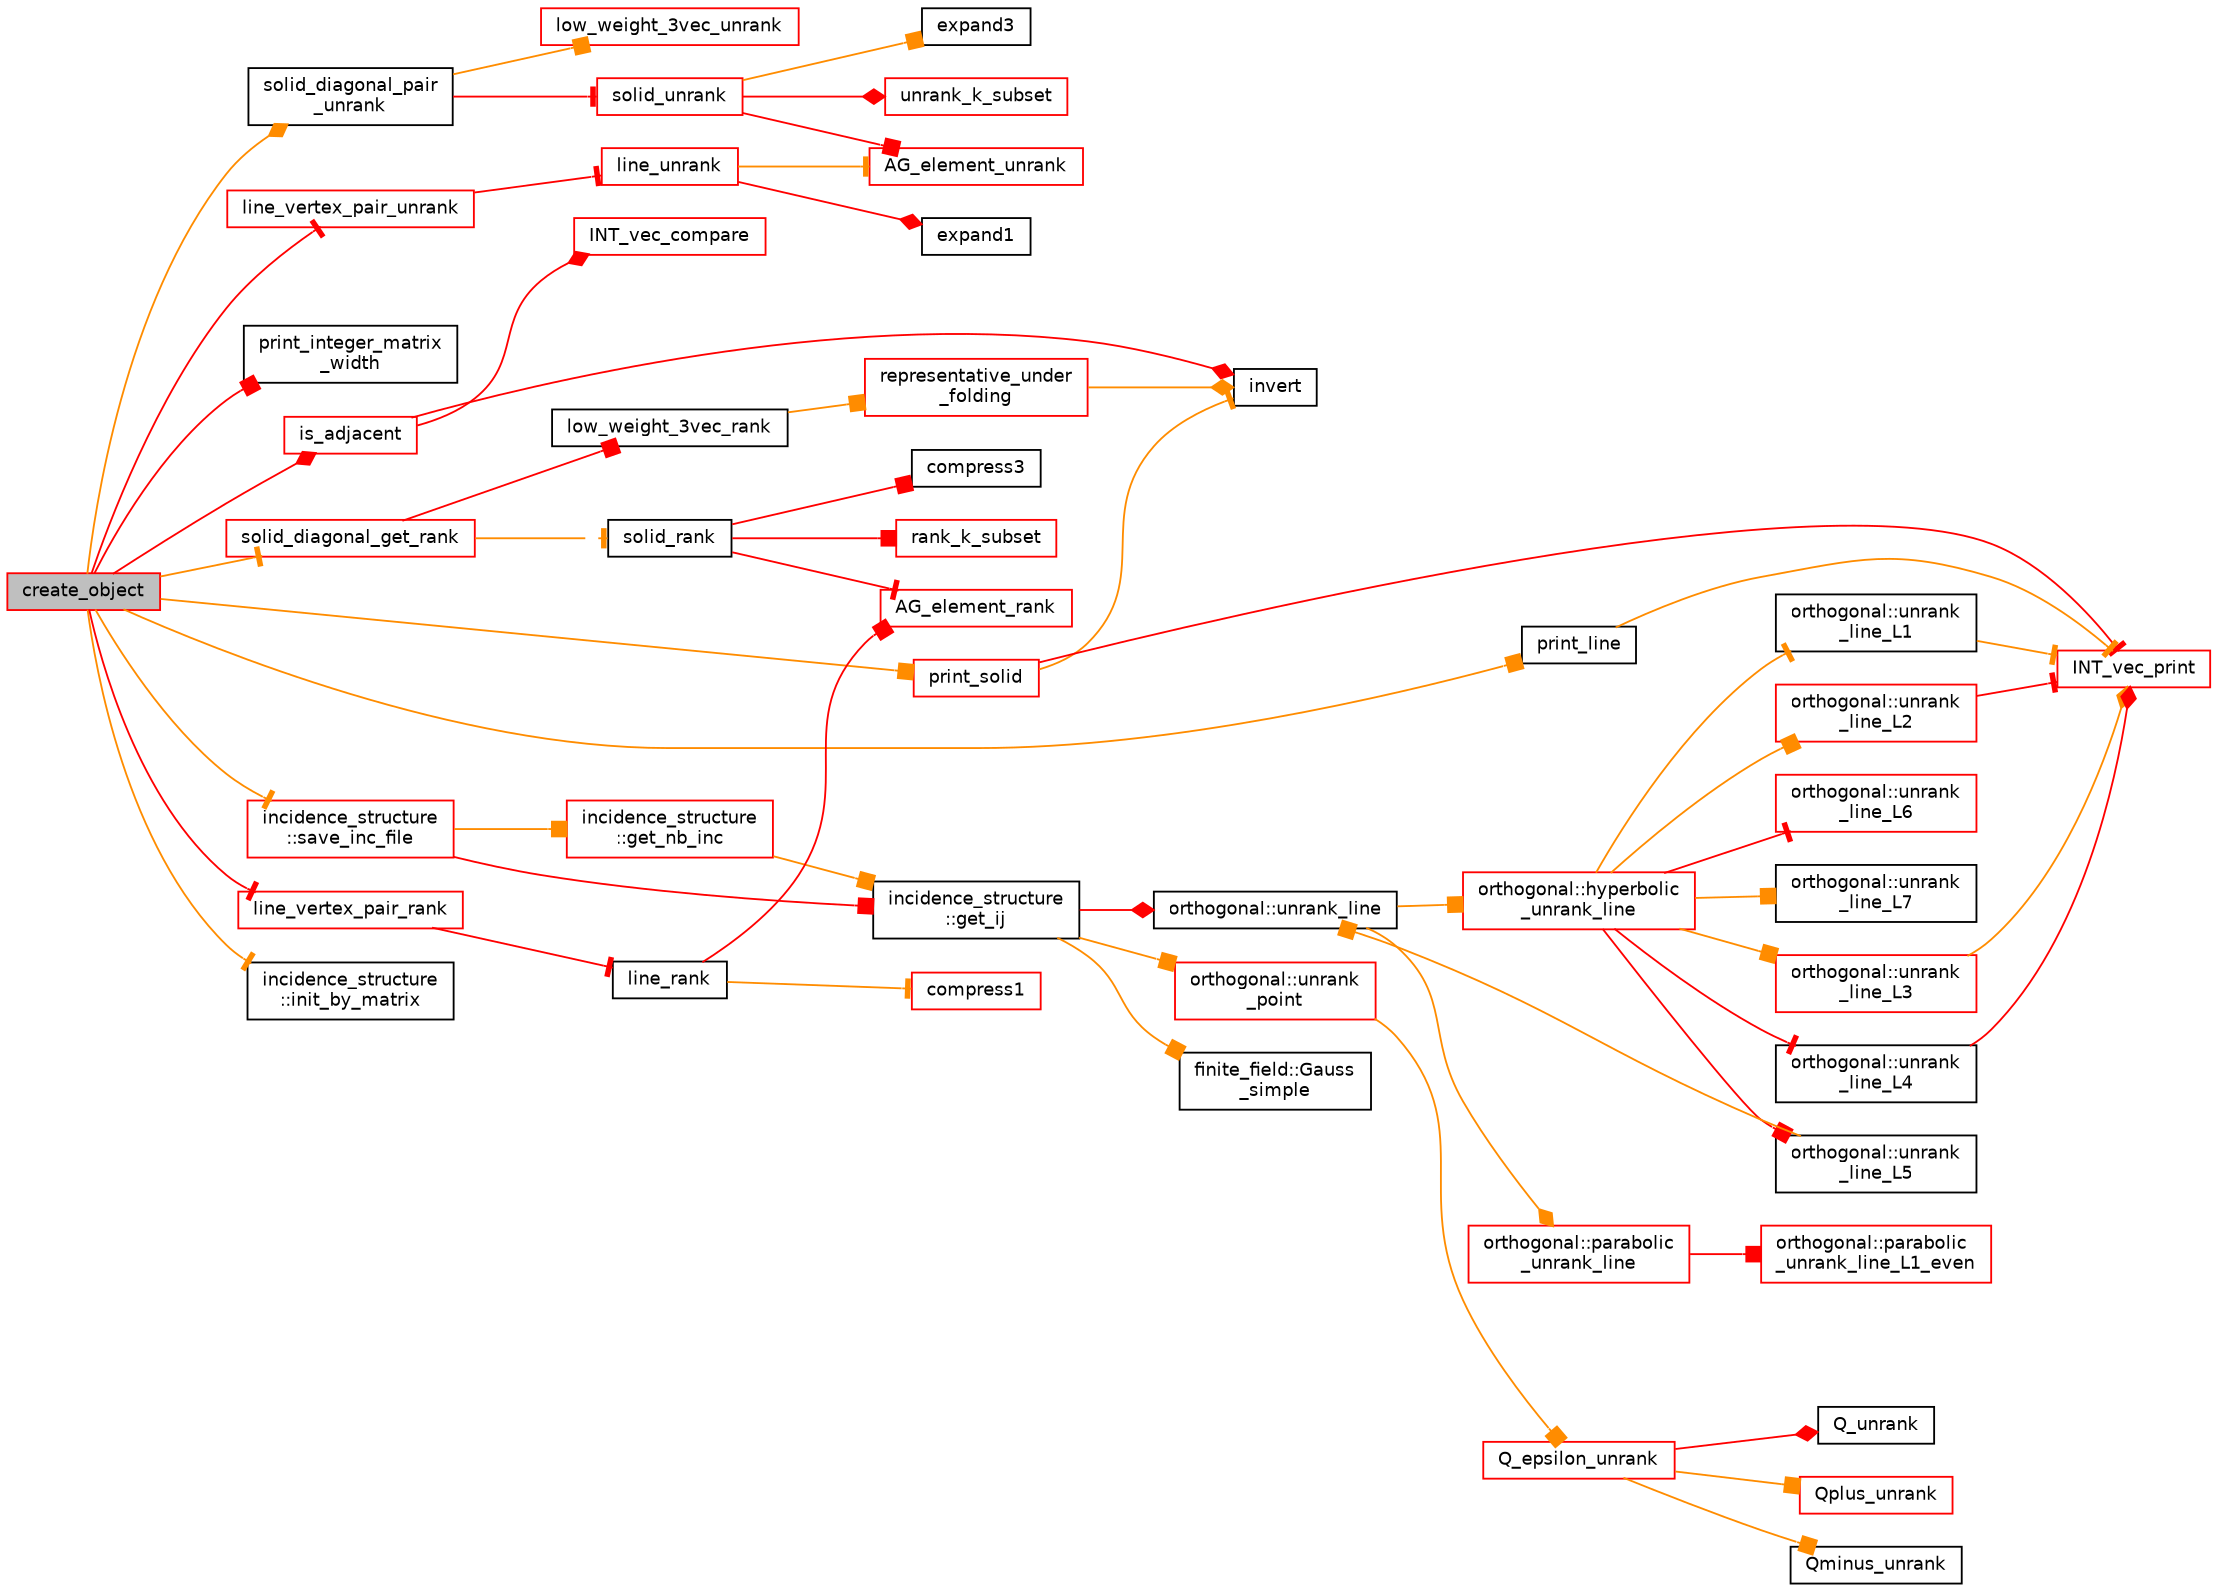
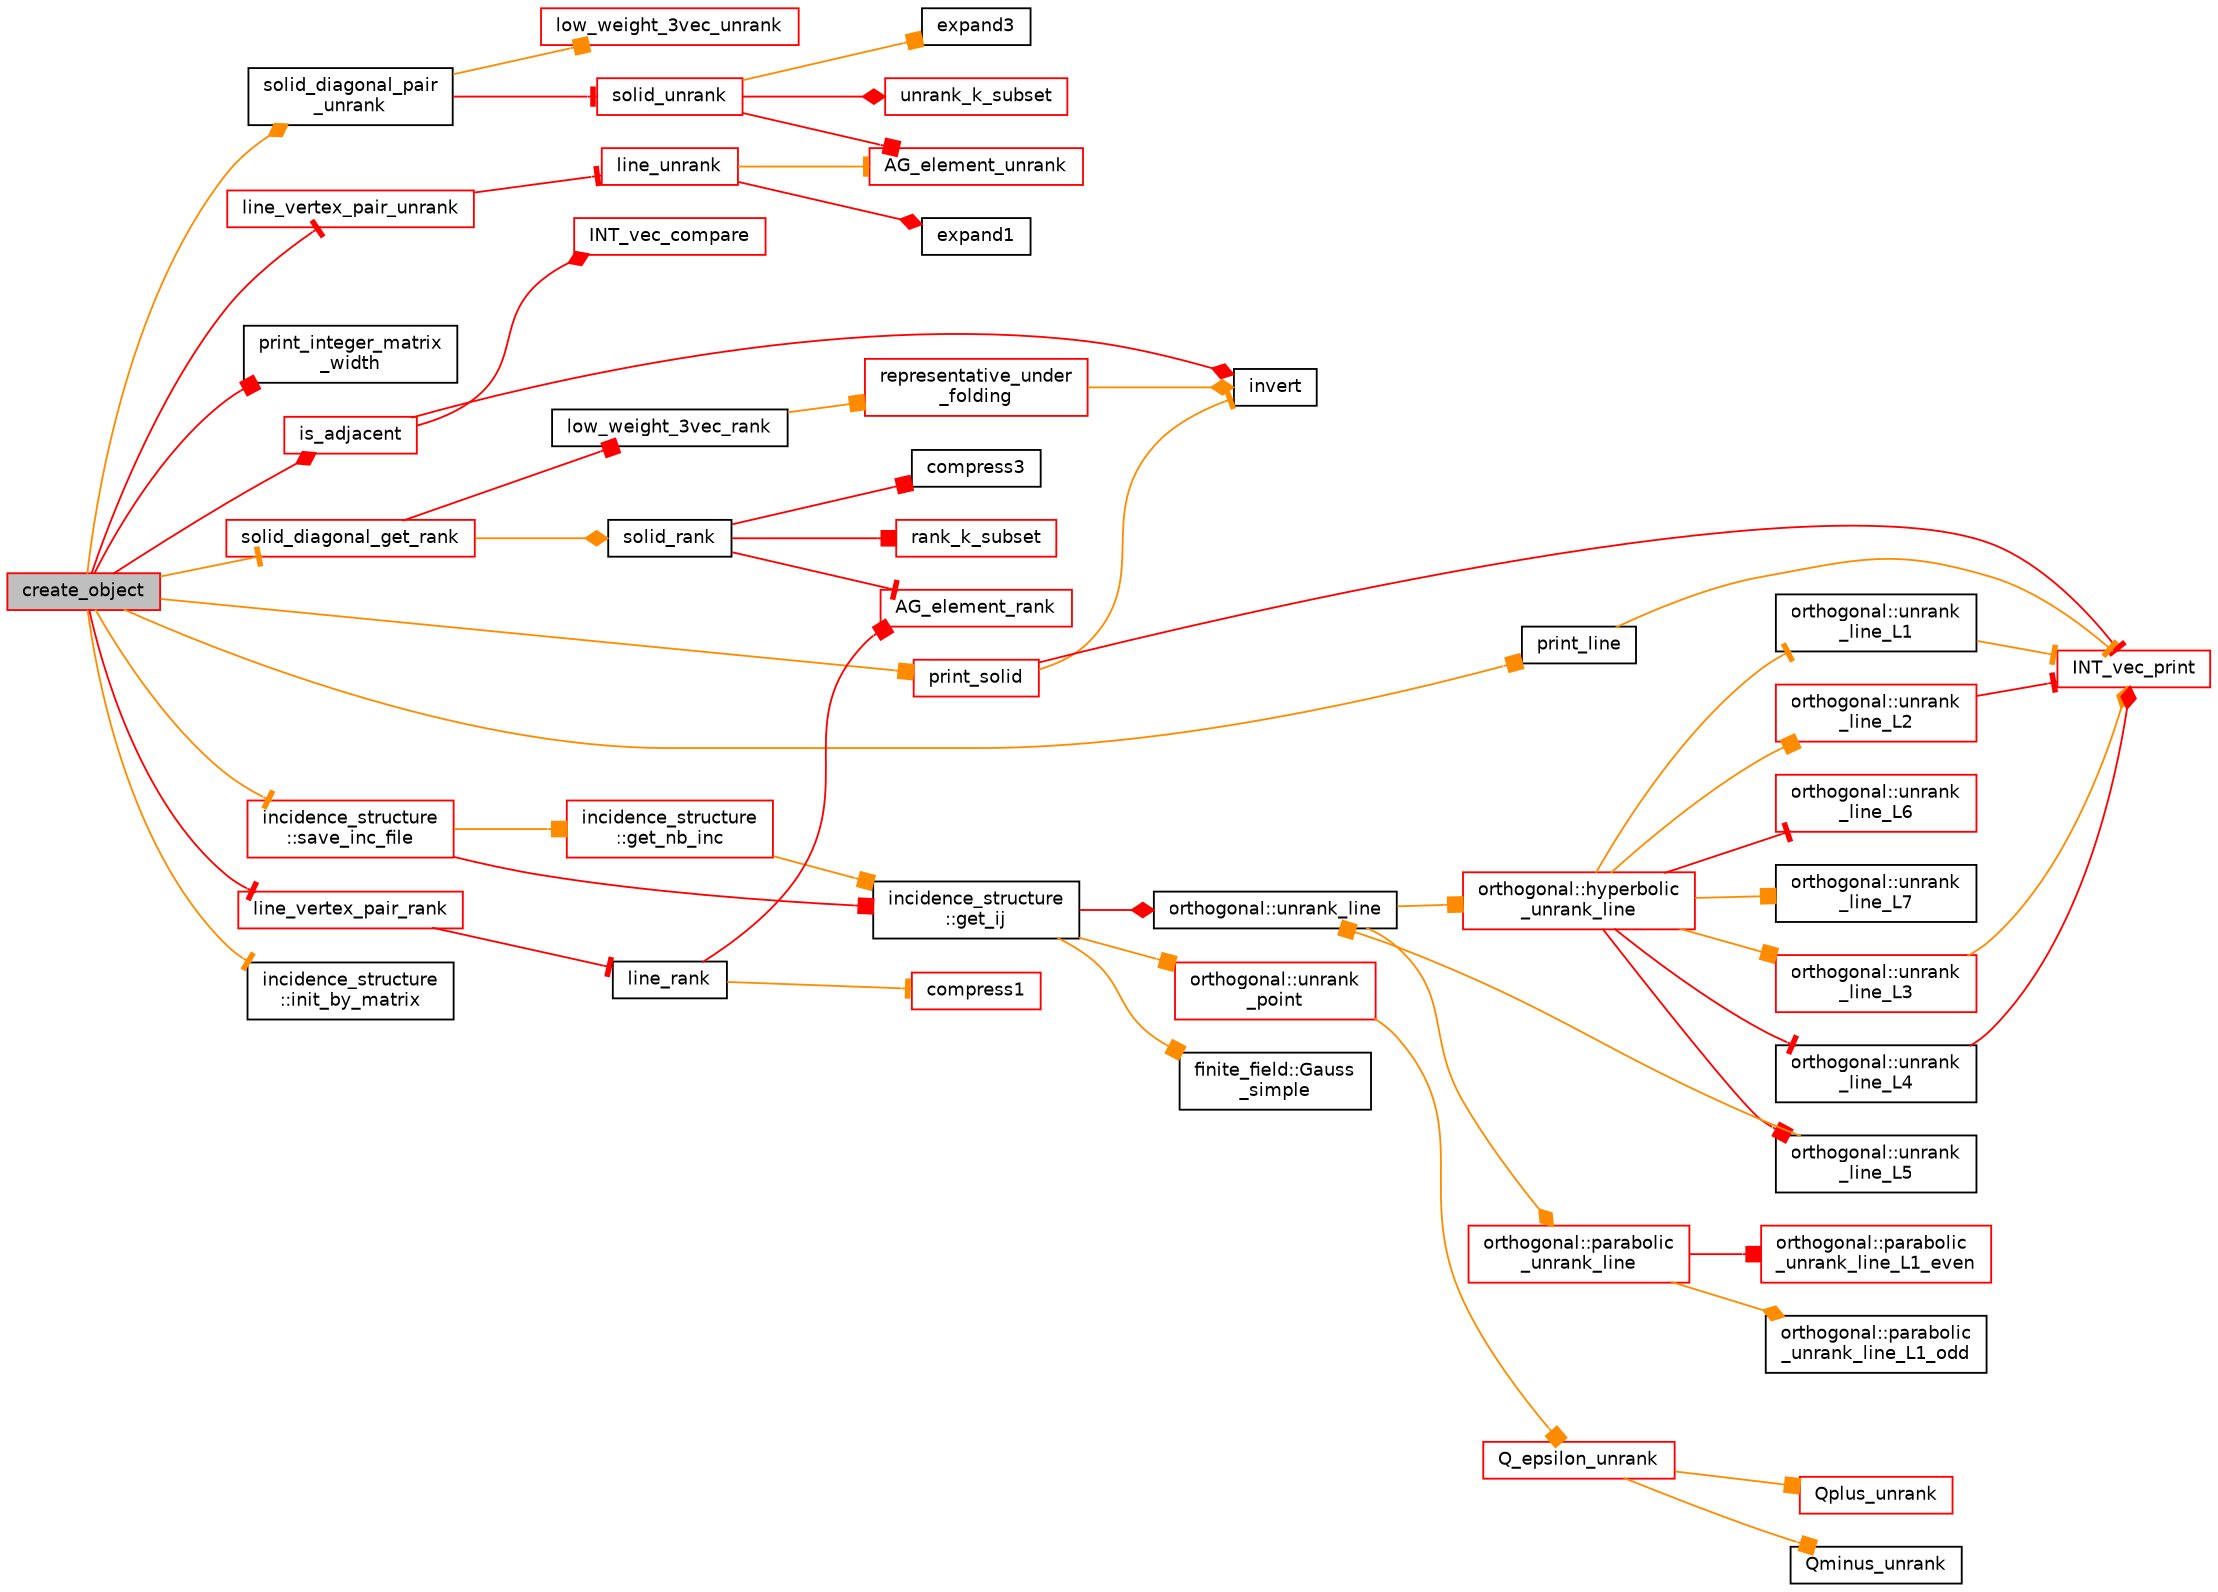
edge "solid_diagonal_get_rank" -> "solid_rank": arrowhead tee -> diamond
node "orthogonal::parabolic _unrank_line_L1_odd": added
node "Q_unrank": removed
